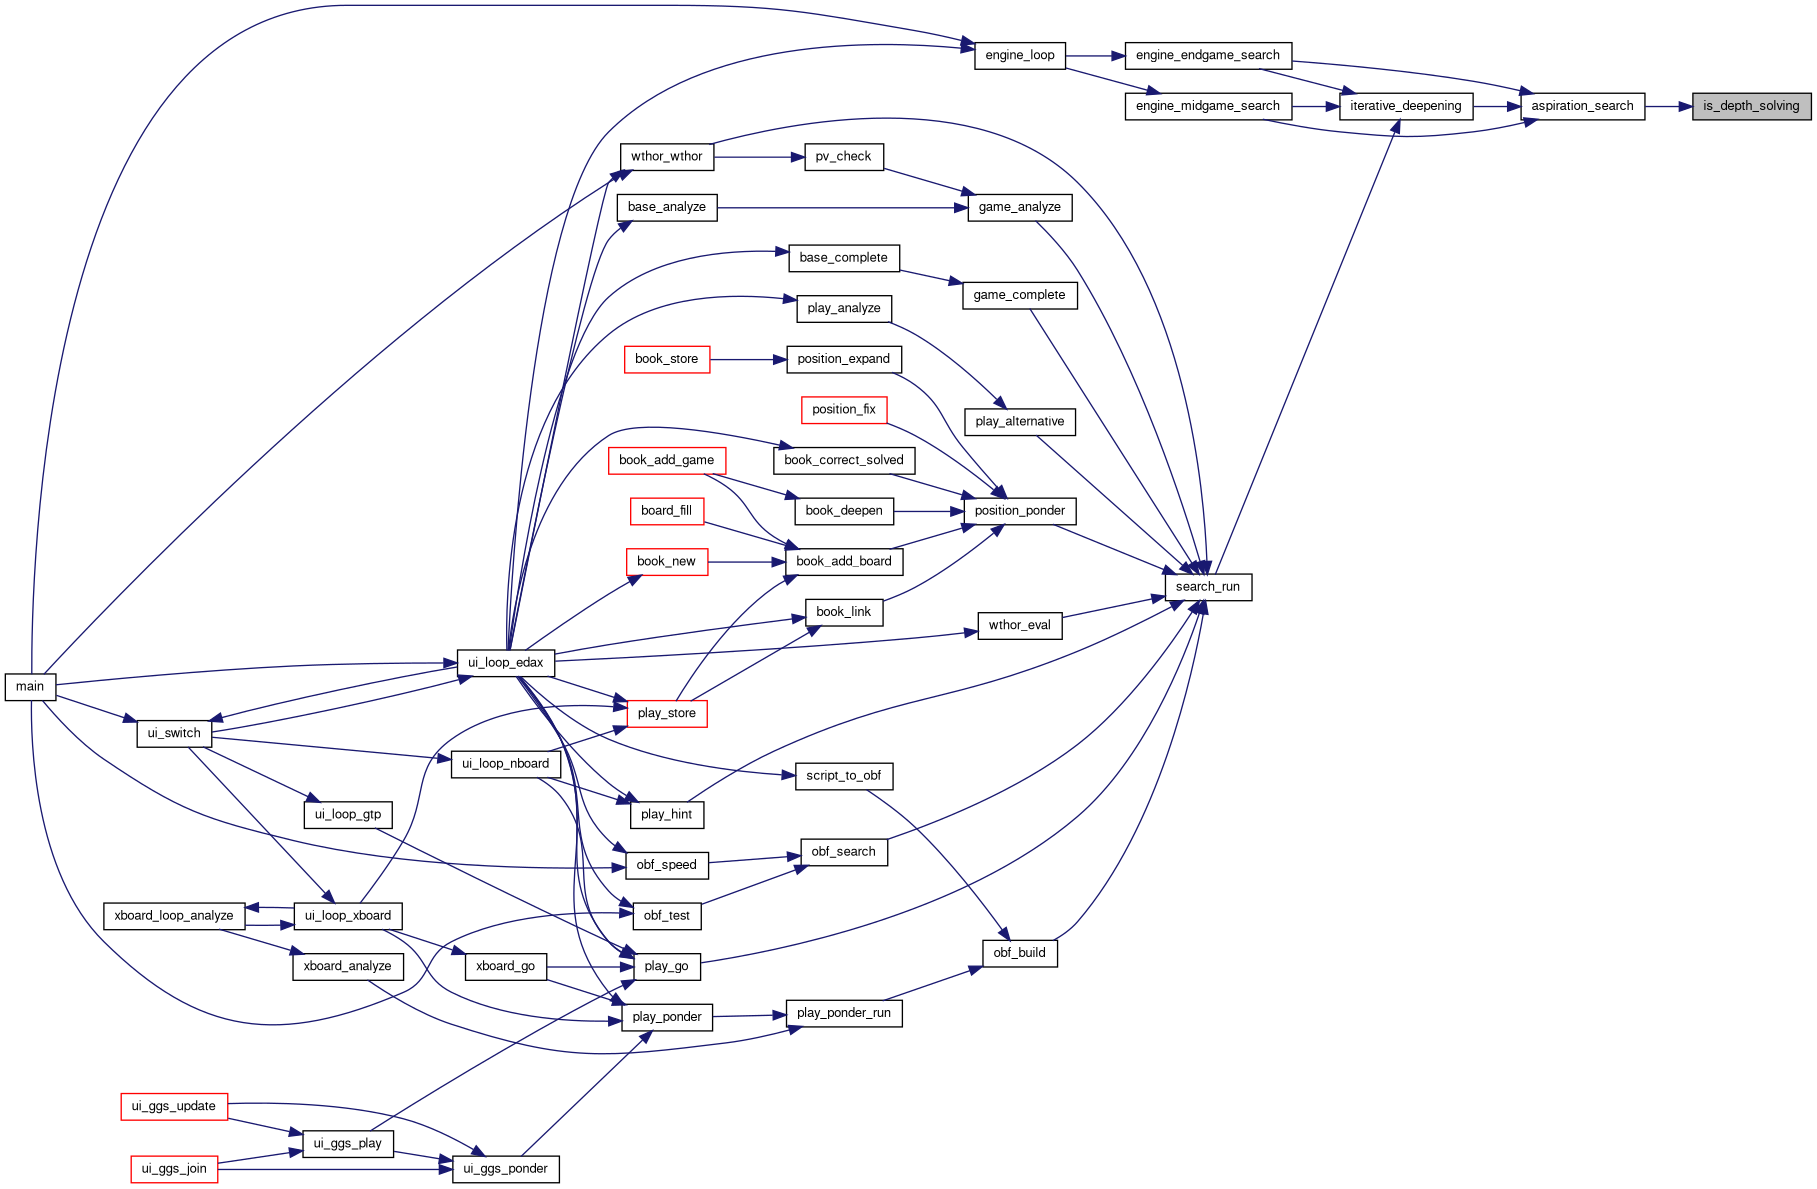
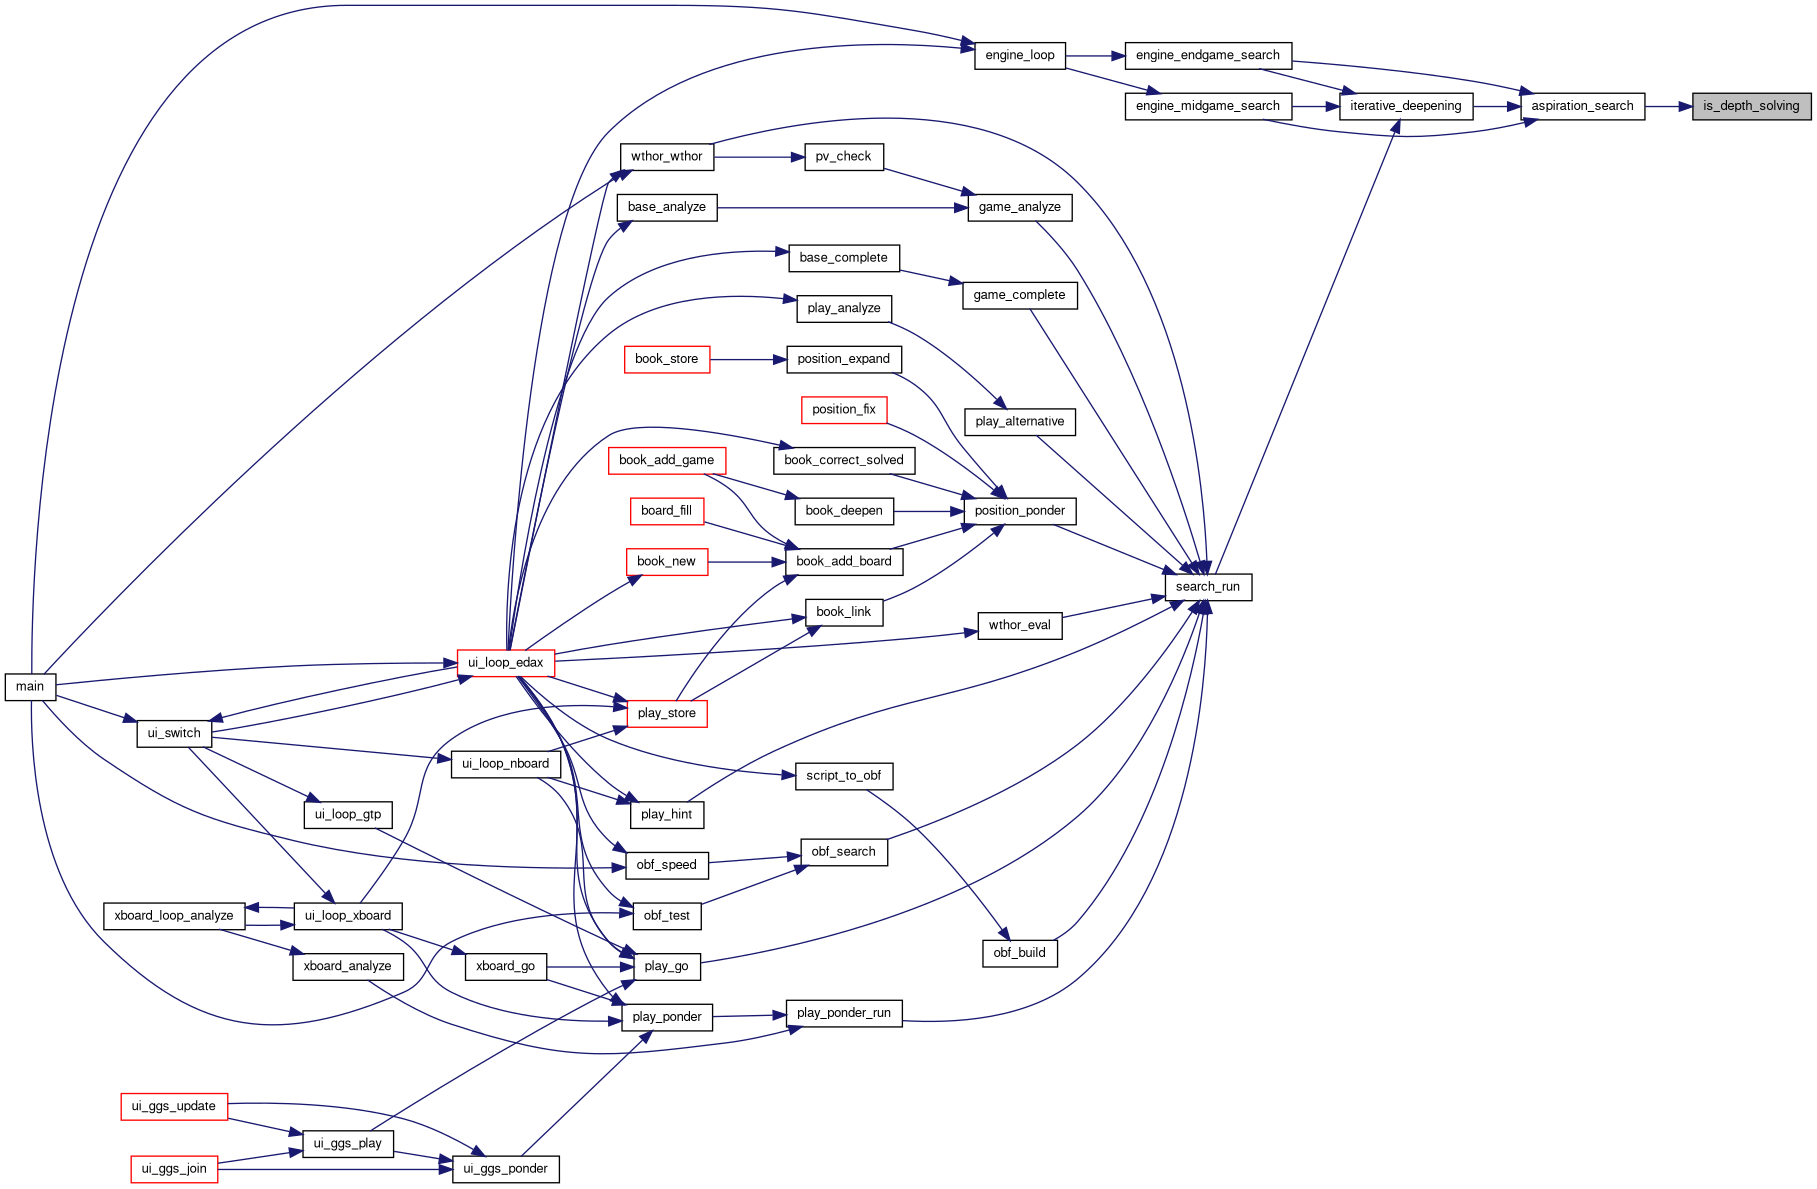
node "ui_loop_edax": color black -> red
edge "play_ponder_run" -> "obf_build": now "play_ponder_run" -> "search_run"
